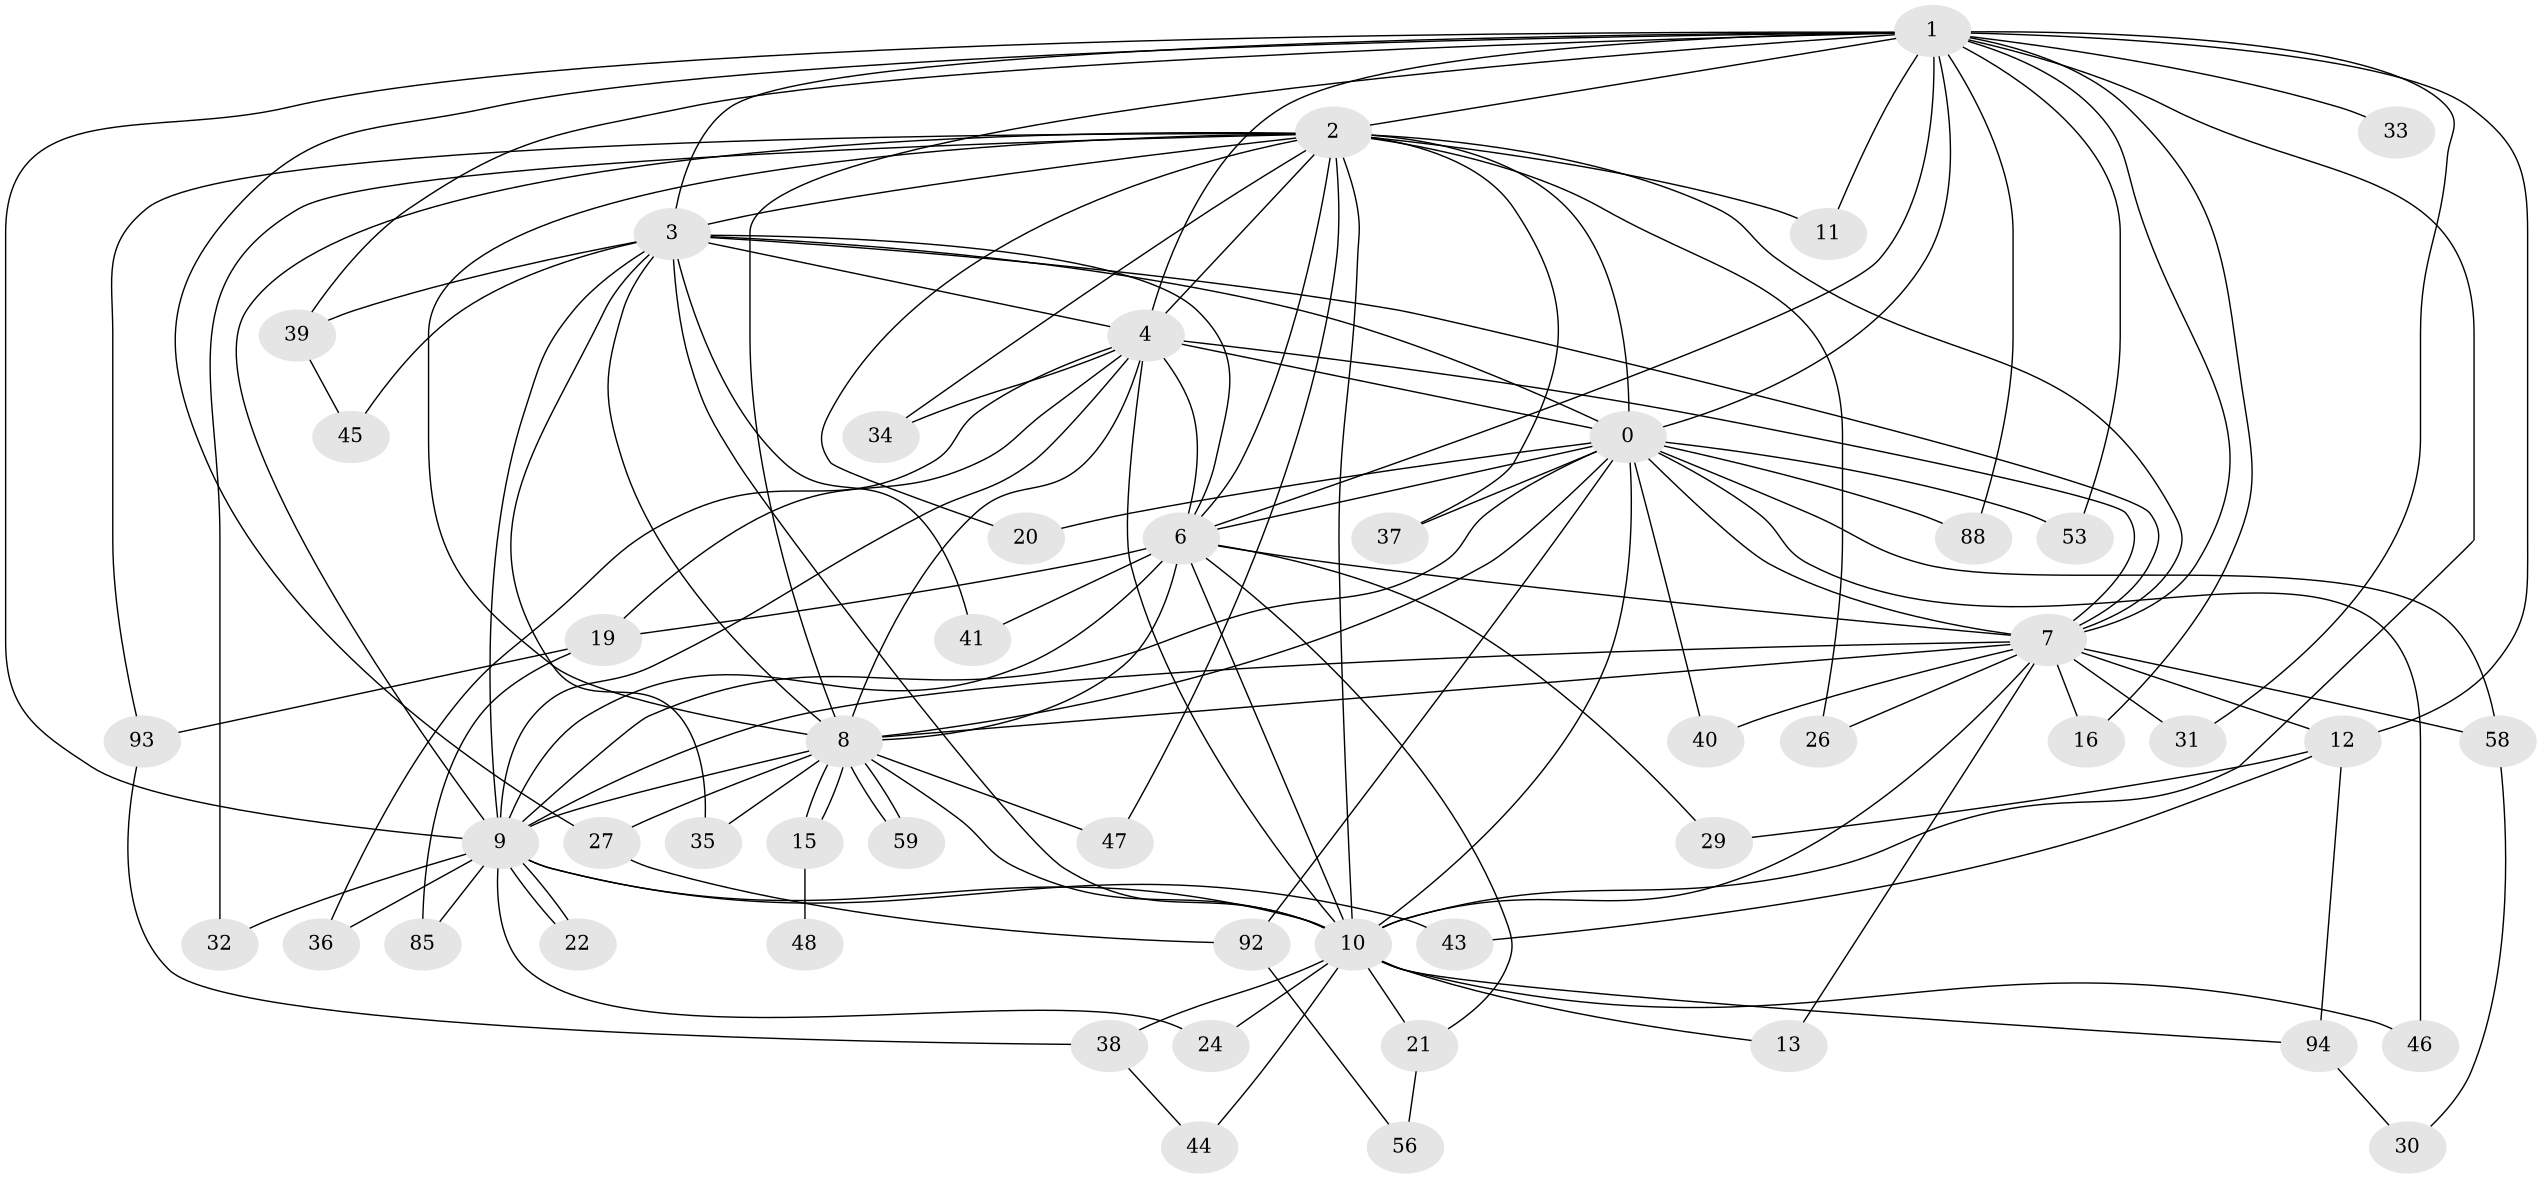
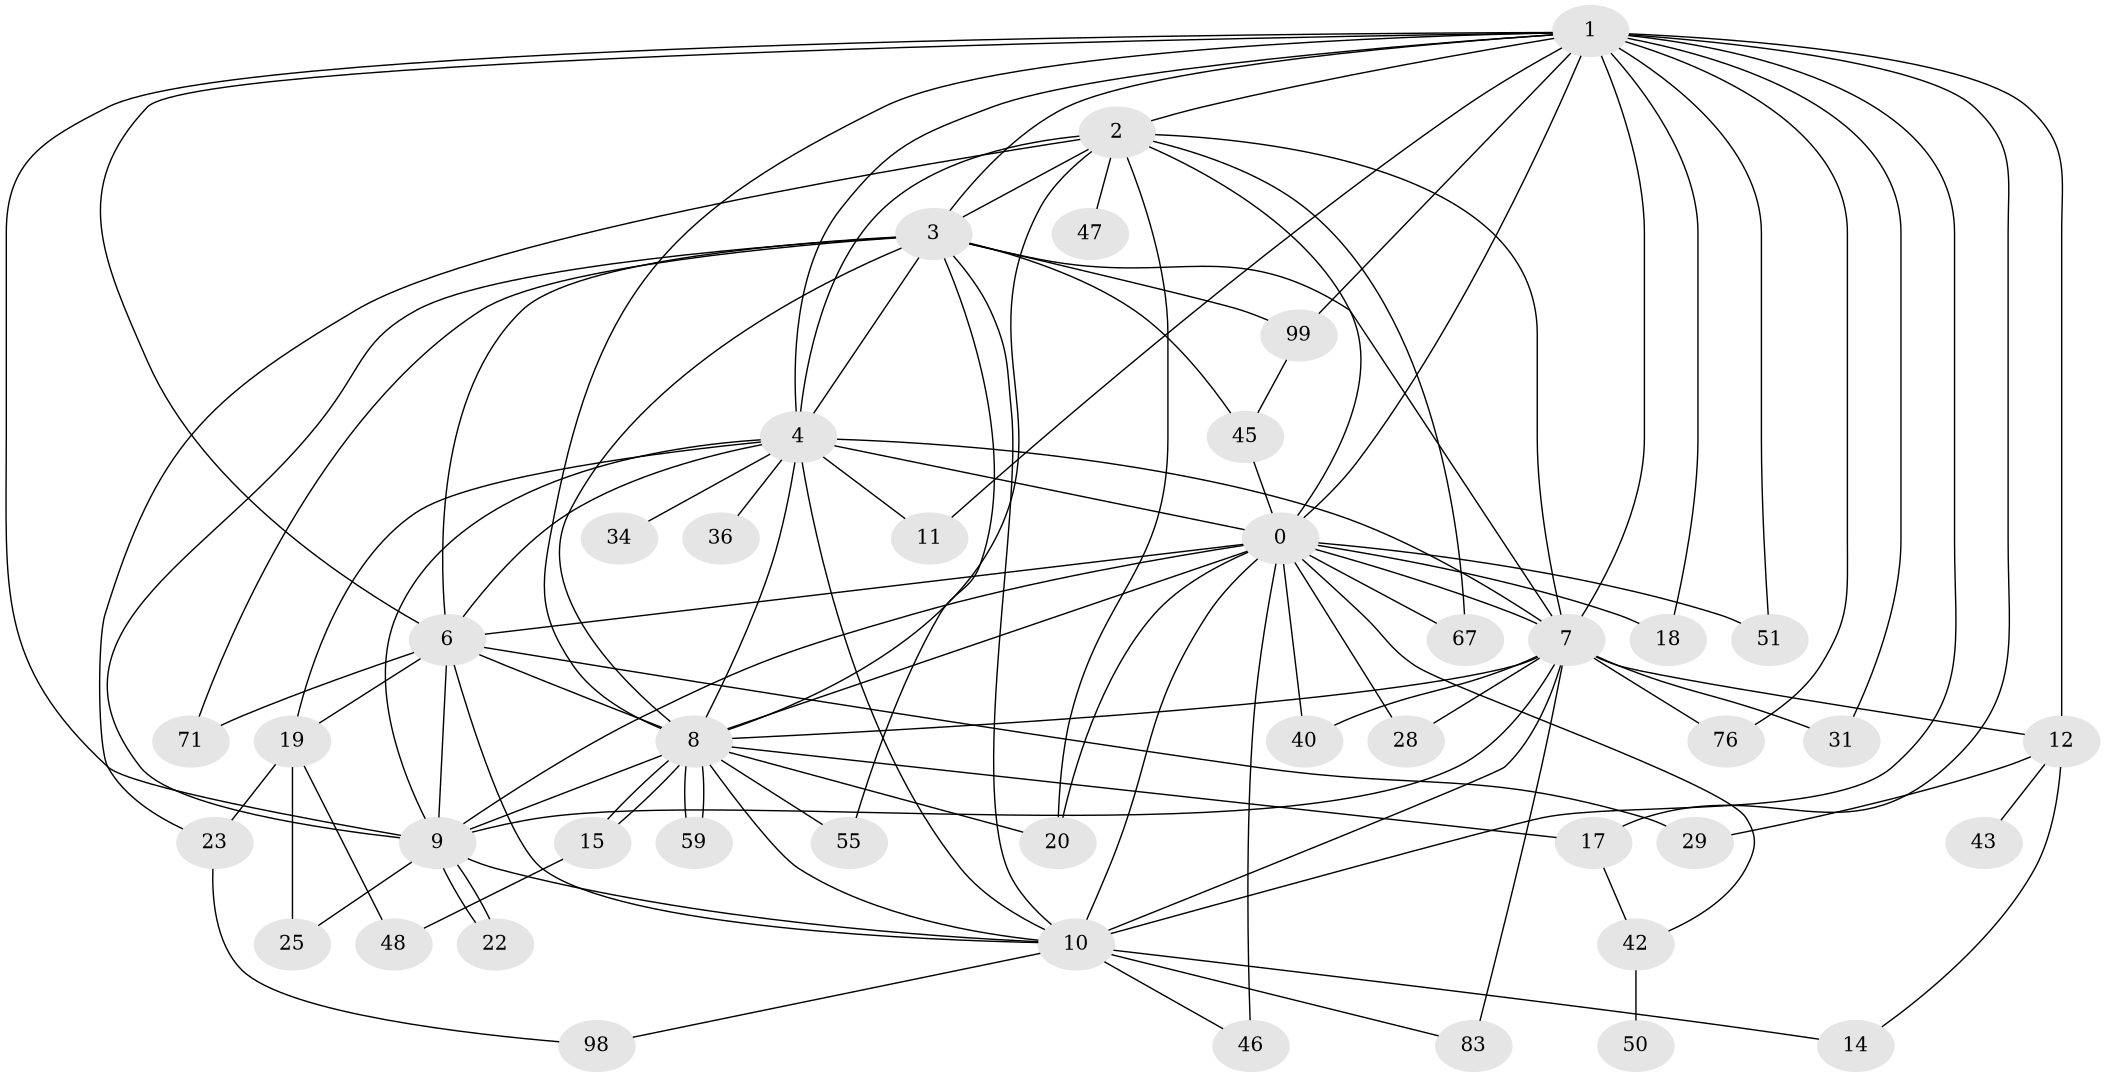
node "33": removed
edge "2" -- "11": now "4" -- "11"
edge "2" -- "9": removed
edge "2" -- "34": removed
edge "3" -- "0": now "45" -- "0"
node "39": label "39" -> "99"
edge "2" -- "6": removed
edge "2" -- "10": removed
node "37": label "37" -> "67"
node "88": label "88" -> "18"
node "53": label "53" -> "51"
edge "6" -- "7": removed
node "41": label "41" -> "71"
node "93": label "93" -> "23"
node "26": removed
node "16": label "16" -> "76"
node "58": label "58" -> "28"
edge "8" -- "47": now "8" -- "20"
edge "19" -- "48": added
node "27": label "27" -> "17"
node "35": label "35" -> "55"
edge "9" -- "43": removed
edge "9" -- "36": removed
node "32": removed
node "85": label "85" -> "25"
node "92": label "92" -> "42"
node "38": label "38" -> "98"
node "24": removed
node "21": removed
node "13": label "13" -> "83"
node "94": label "94" -> "14"
node "44": removed
node "56": label "56" -> "50"
node "30": removed
